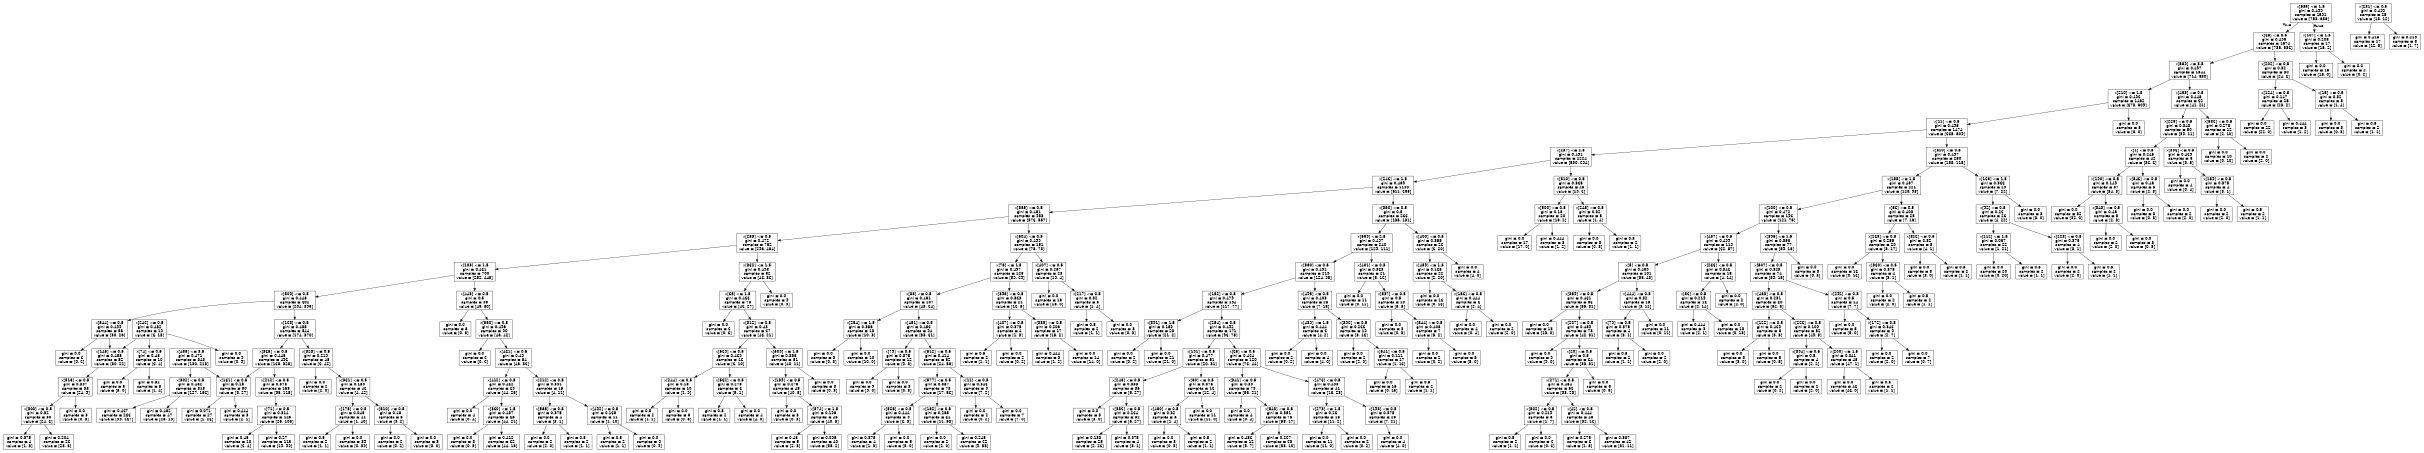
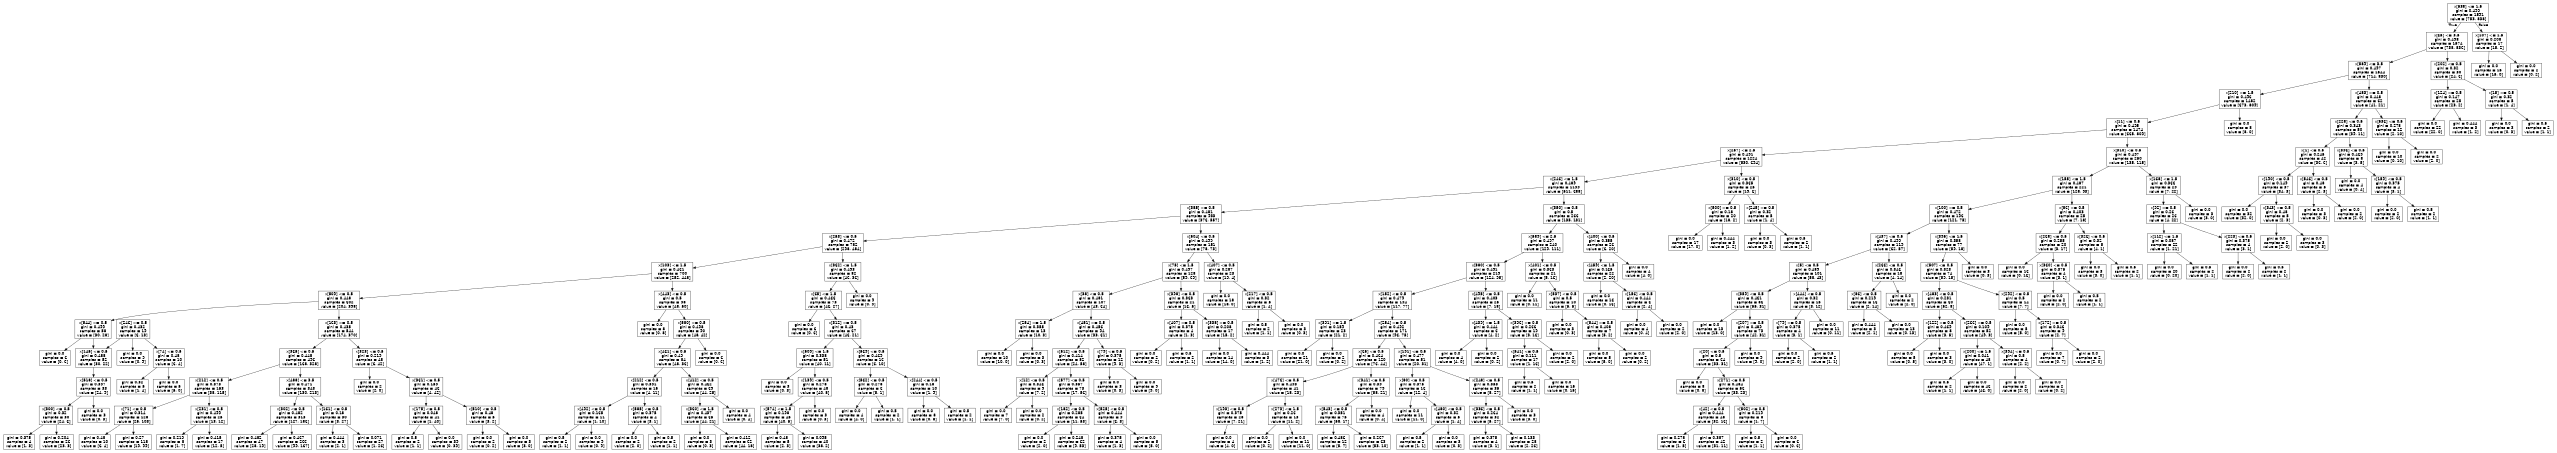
edge "x[365] <= 0.5 gini = 0.448 samples = 496 value = [168, 328]" -> "x[161] <= 0.5 gini = 0.18 samples = 30 value = [3, 27]": now "x[365] <= 0.5 gini = 0.448 samples = 496 value = [168, 328]" -> "x[488] <= 3.5 gini = 0.471 samples = 343 value = [130, 213]"
edge "x[212] <= 0.5 gini = 0.373 samples = 153 value = [38, 115]" -> "x[231] <= 0.5 gini = 0.499 samples = 25 value = [13, 12]": added
